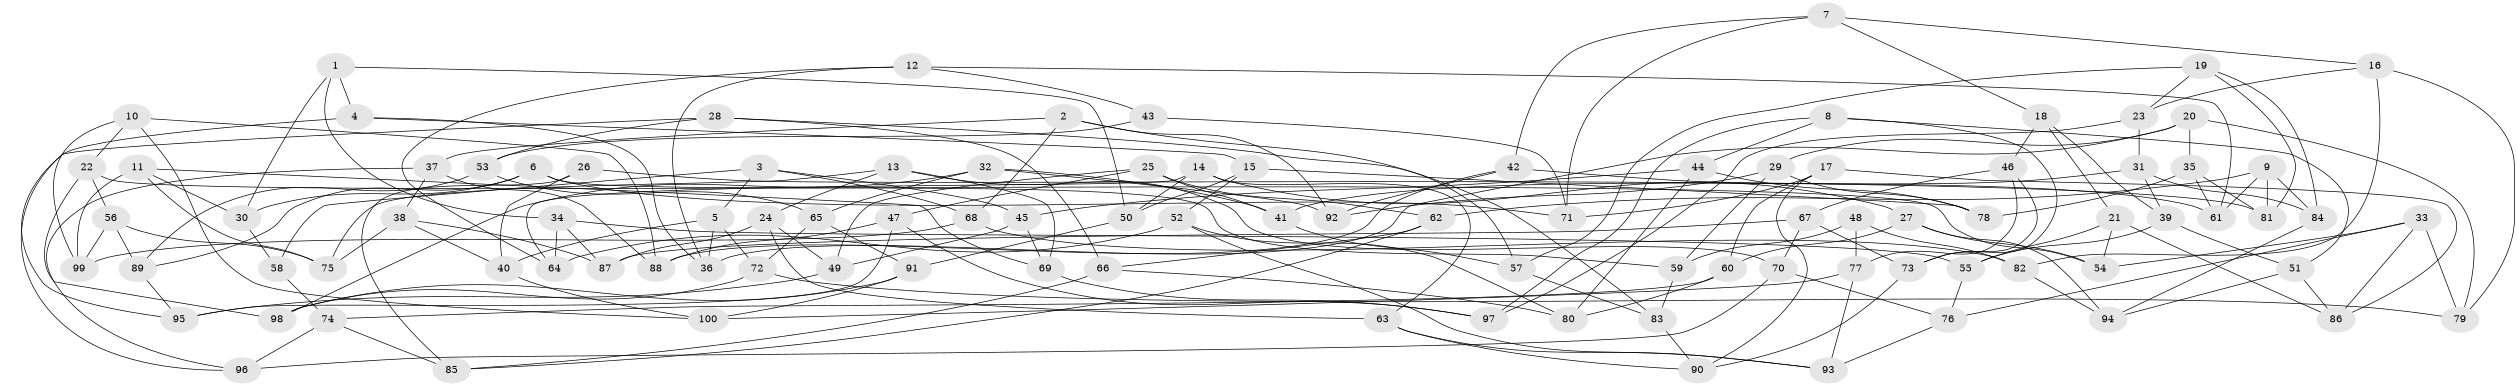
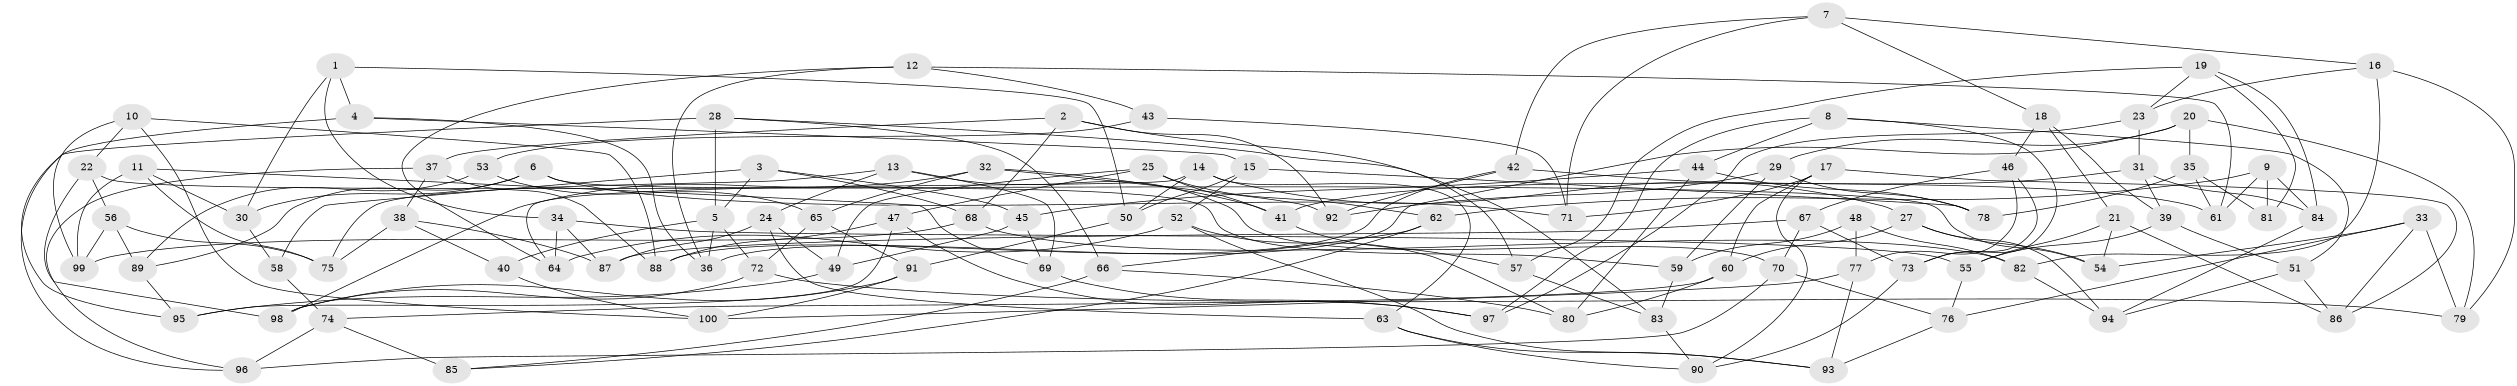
edge "28" -- "53": now "28" -- "5"
node "26": removed
